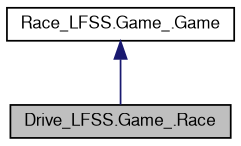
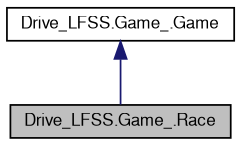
node "Race_LFSS.Game_.Game": label "Race_LFSS.Game_.Game" -> "Drive_LFSS.Game_.Game"
